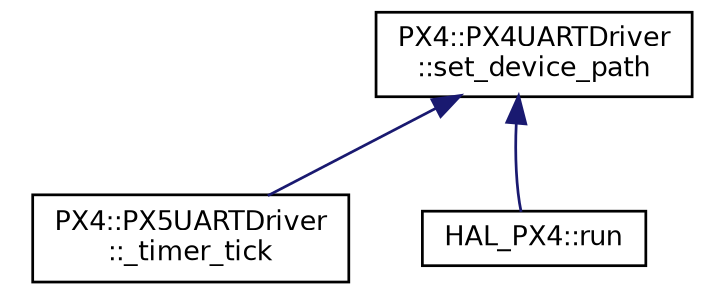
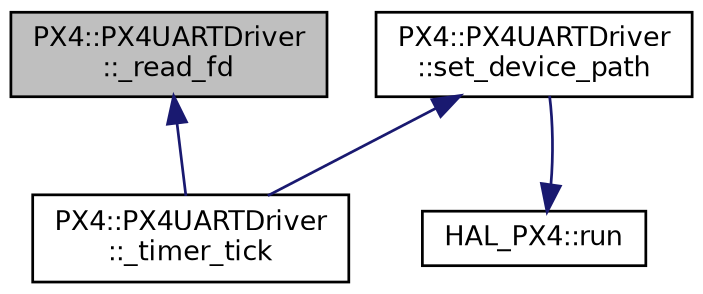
node "PX4::PX4UARTDriver ::_read_fd": added
edge "HAL_PX4::run" -> "PX4::PX4UARTDriver ::set_device_path": reversed
node "PX4::PX5UARTDriver ::_timer_tick": label "PX4::PX5UARTDriver ::_timer_tick" -> "PX4::PX4UARTDriver ::_timer_tick"
